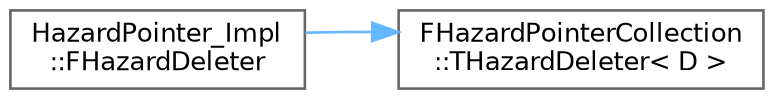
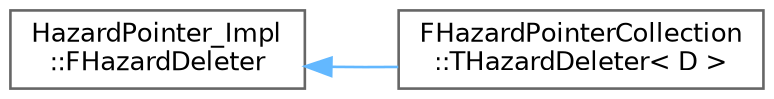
edge "HazardPointer_Impl ::FHazardDeleter" -> "FHazardPointerCollection ::THazardDeleter< D >": reversed
